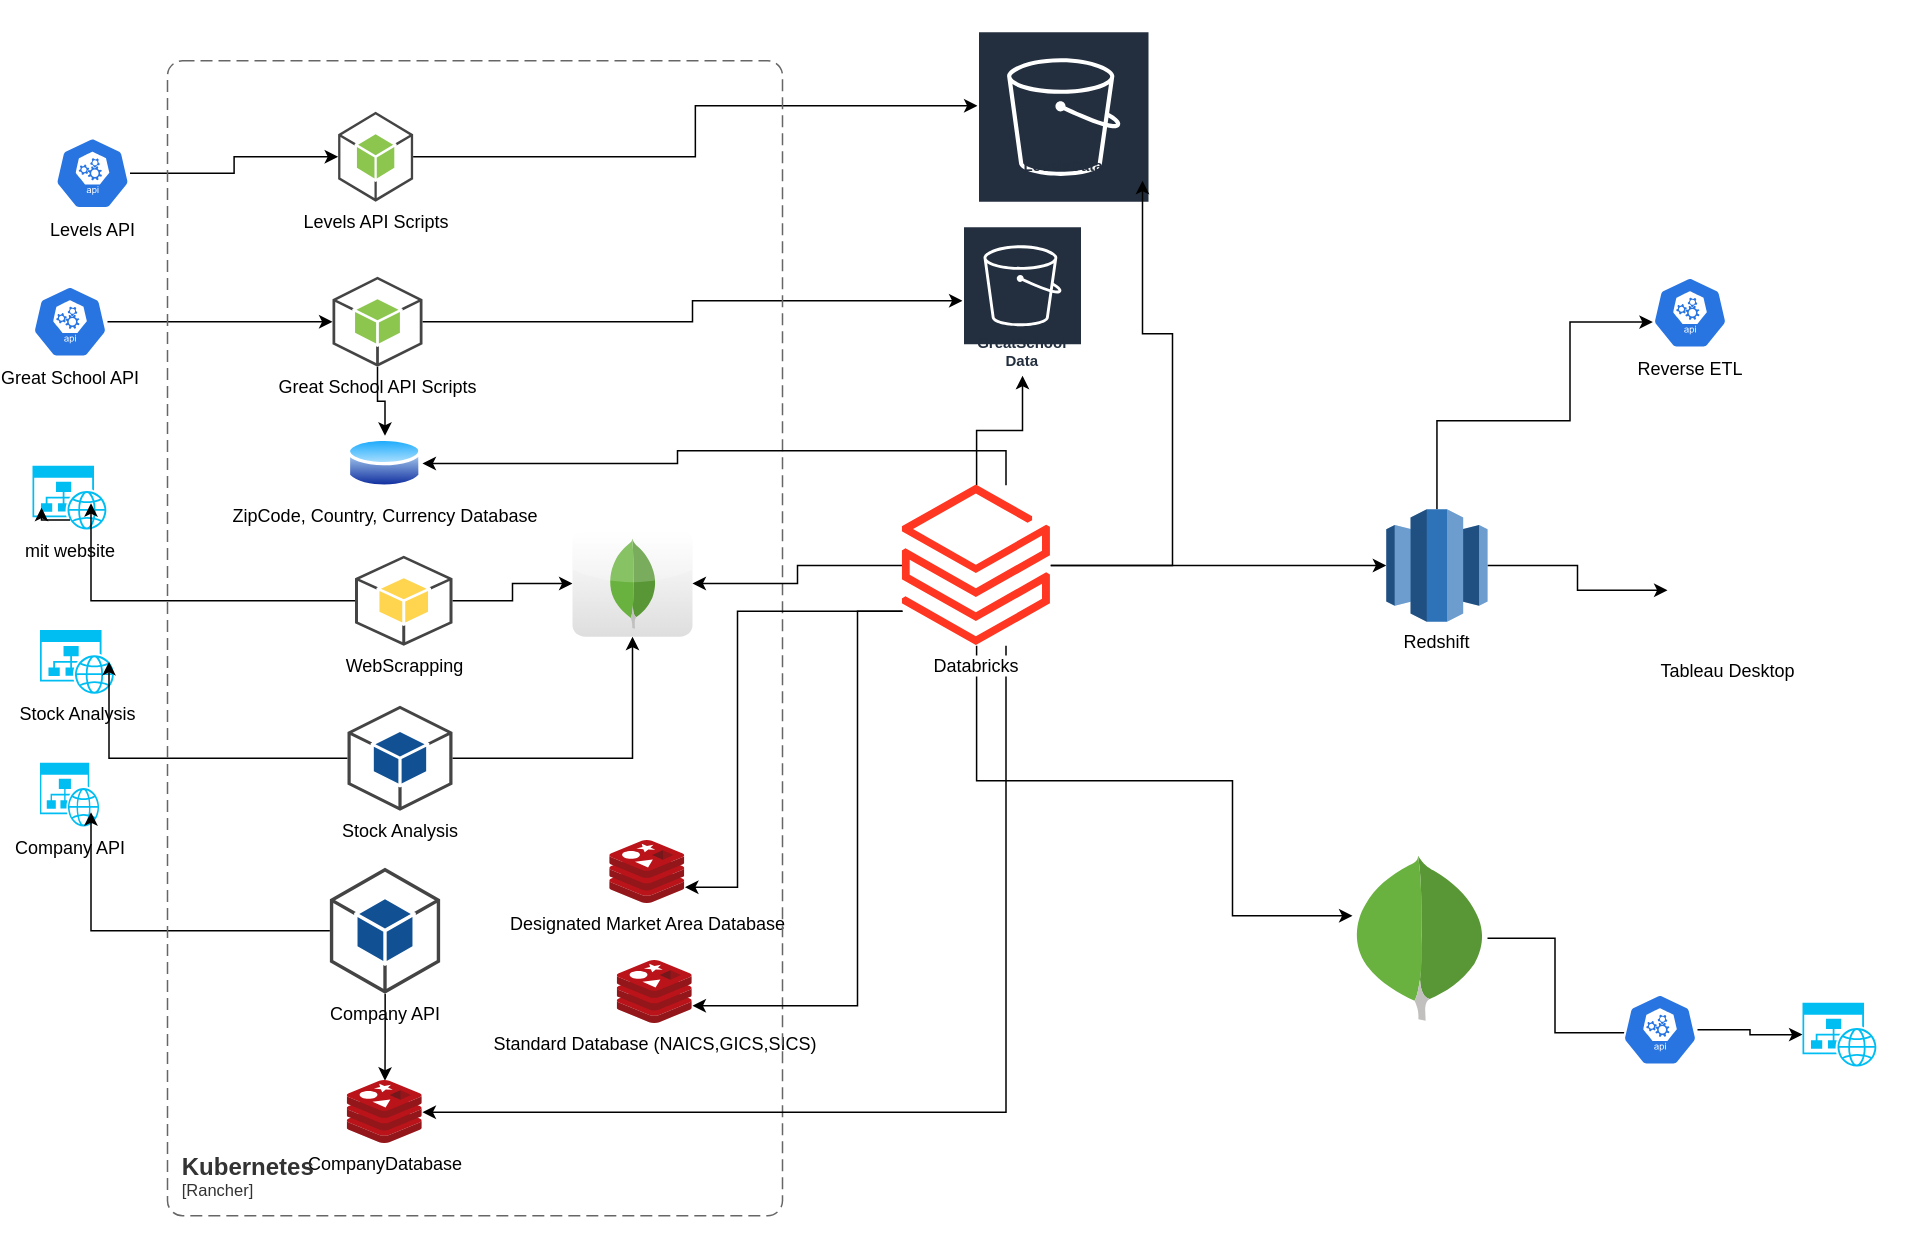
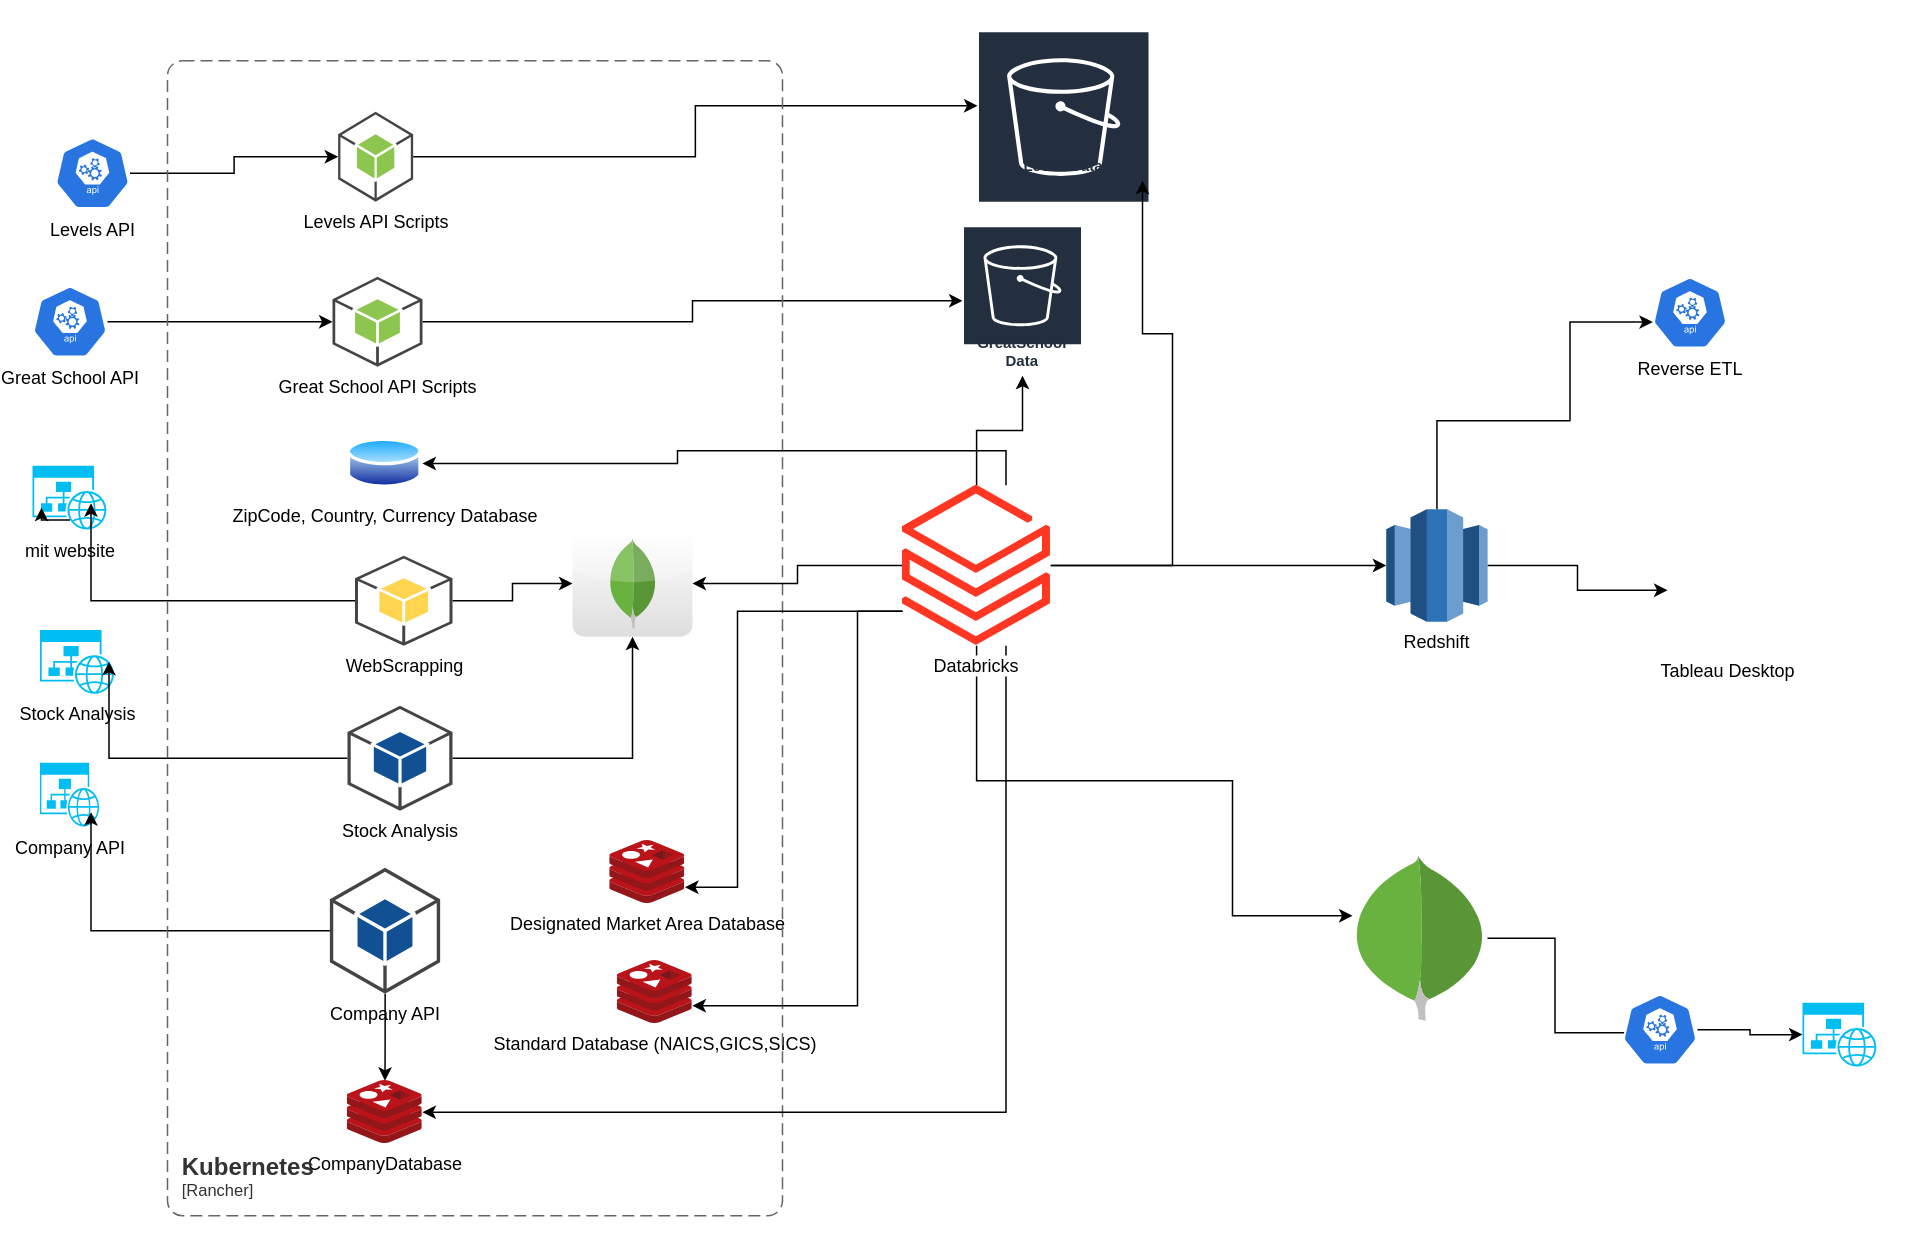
edge "Great School API Scripts" -> "ZipCode, Country, Currency Database": removed
